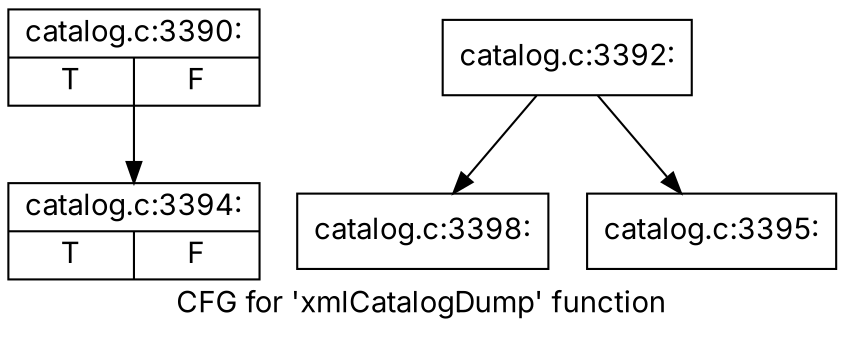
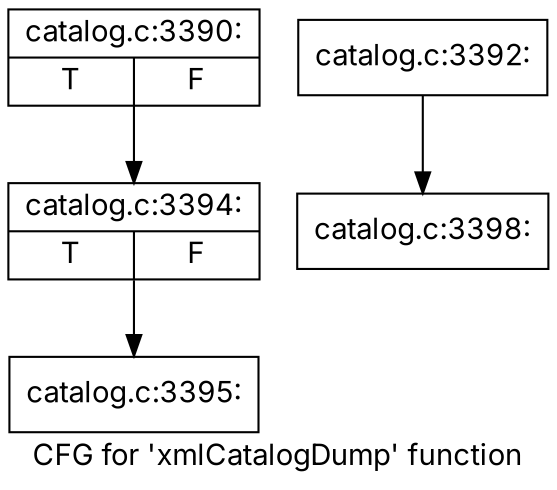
edge "catalog.c:3392:" -> "catalog.c:3395:": now "catalog.c:3394:" -> "catalog.c:3395:"
